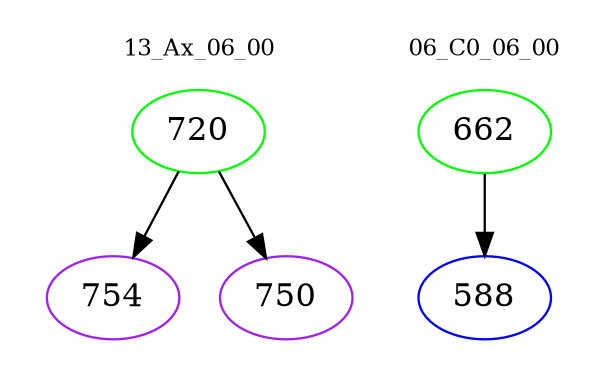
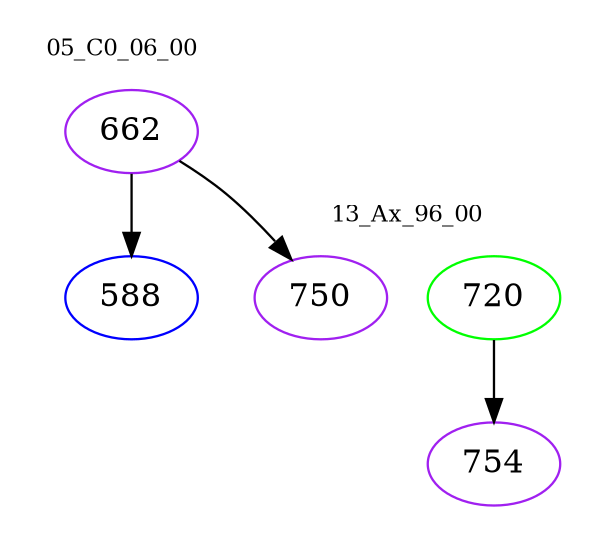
cluster "13_Ax_06_00": label "13_Ax_06_00" -> "13_Ax_96_00"
cluster "06_C0_06_00": label "06_C0_06_00" -> "05_C0_06_00"
node "662": color green -> purple
edge "720" -> "750": now "662" -> "750"
